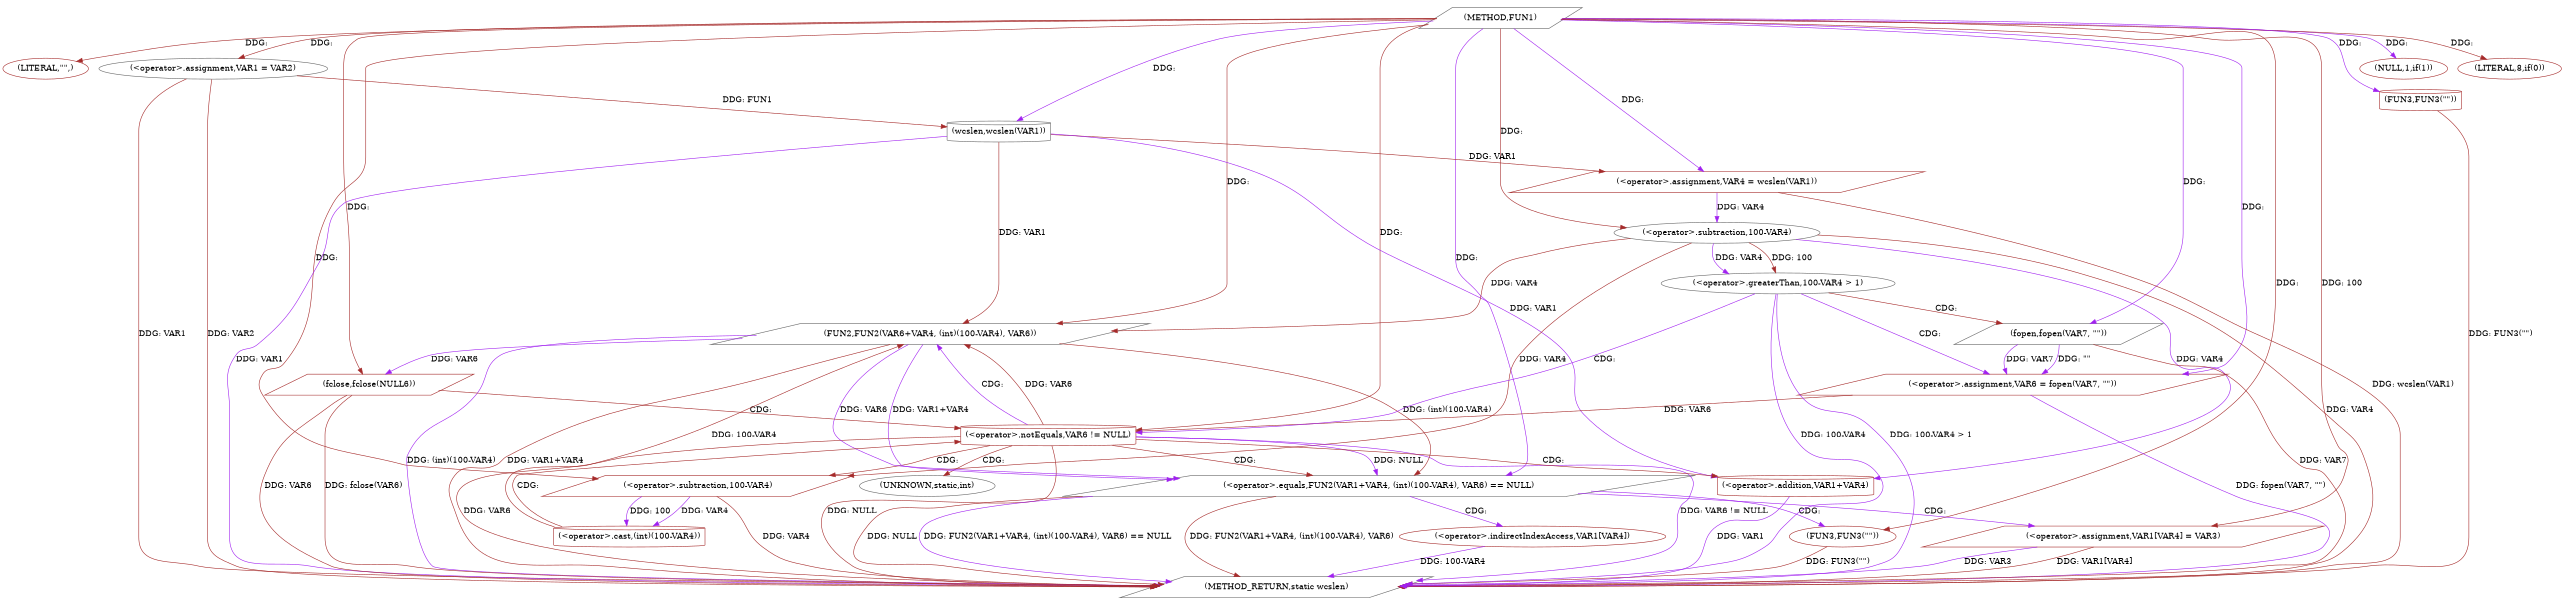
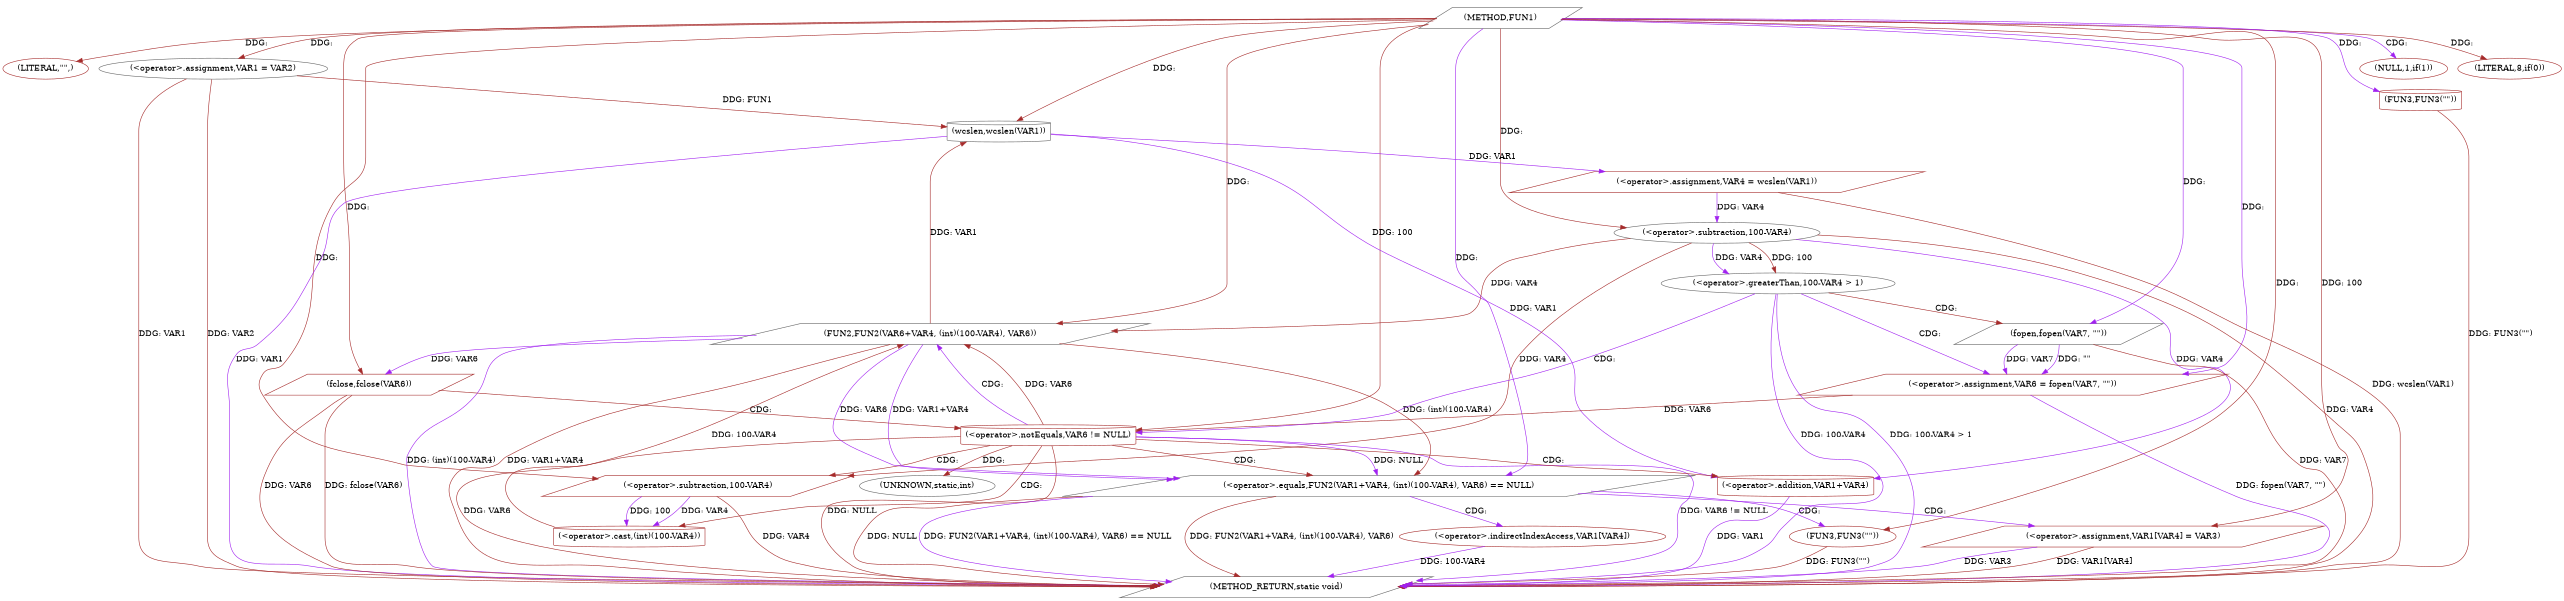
edge "(METHOD,FUN1)" -> "(wcslen,wcslen(VAR1))": color purple -> brown
edge "(METHOD,FUN1)" -> "(NULL,1,if(1))": label "DDG: " -> "CDG: "
edge "(METHOD,FUN1)" -> "(<operator>.assignment,VAR4 = wcslen(VAR1))": removed, label "DDG:"
edge "(wcslen,wcslen(VAR1))" -> "(<operator>.assignment,VAR4 = wcslen(VAR1))": color brown -> purple
edge "(METHOD,FUN1)" -> "(<operator>.notEquals,VAR6 != NULL)": label "DDG: " -> "DDG: 100"
edge "(wcslen,wcslen(VAR1))" -> "(FUN2,FUN2(VAR6+VAR4, (int)(100-VAR4), VAR6))": reversed
node "(fclose,fclose(NULL6))": label "(fclose,fclose(NULL6))" -> "(fclose,fclose(VAR6))"
edge "(<operator>.cast,(int)(100-VAR4))" -> "(<operator>.notEquals,VAR6 != NULL)": reversed
edge "(<operator>.notEquals,VAR6 != NULL)" -> "(UNKNOWN,static,int)": label "CDG: " -> "DDG: "
node "(METHOD_RETURN,static wcslen)": label "(METHOD_RETURN,static wcslen)" -> "(METHOD_RETURN,static void)"
